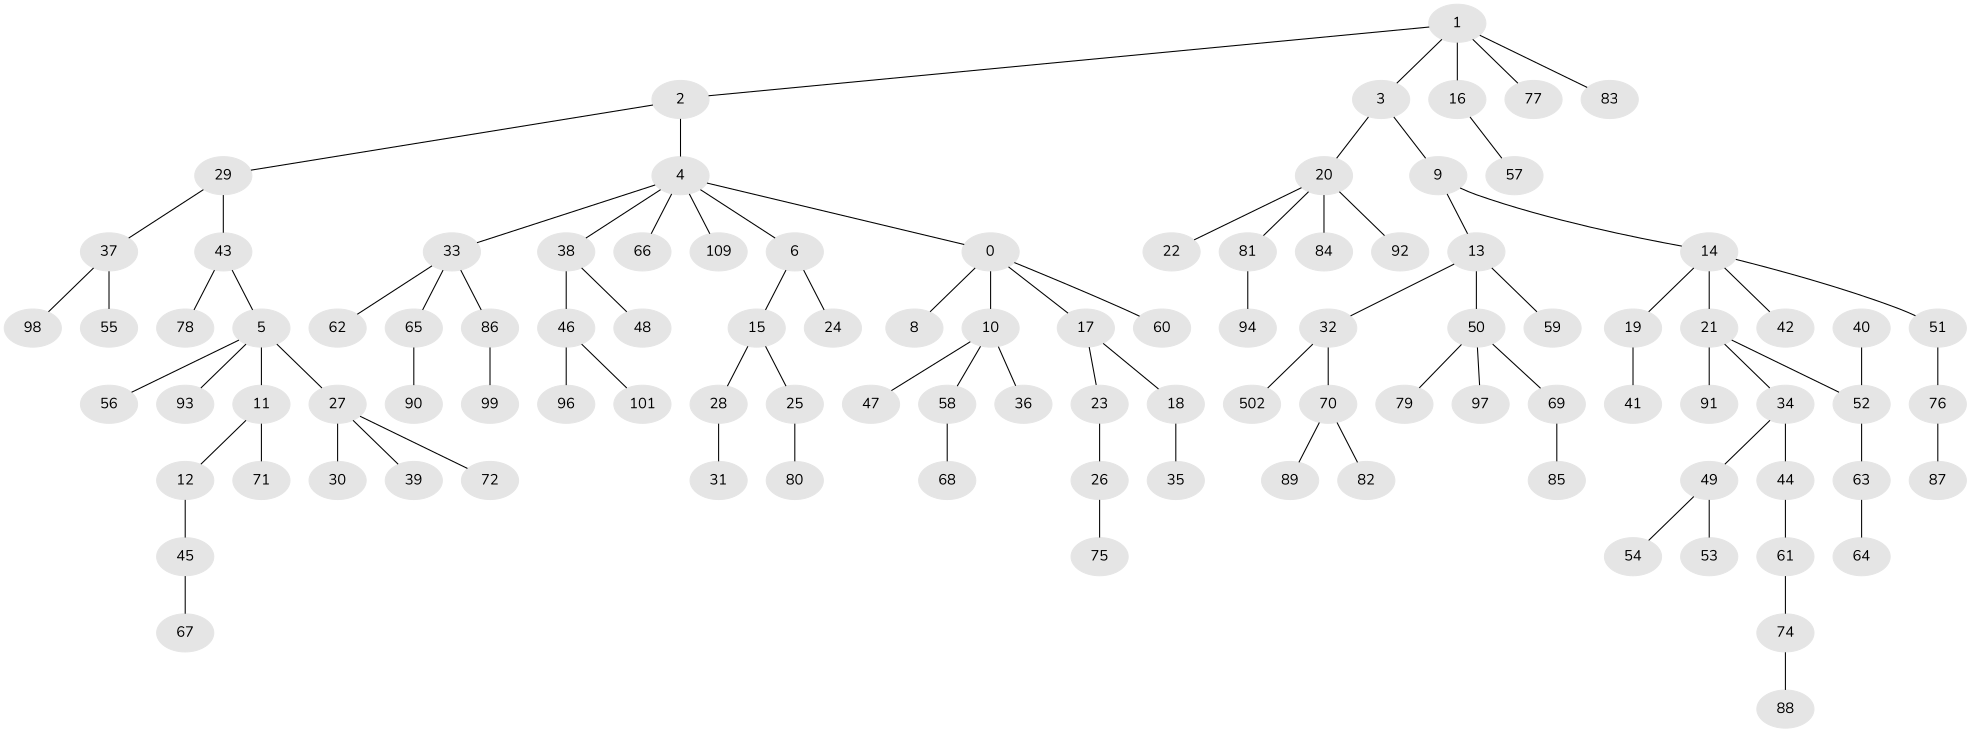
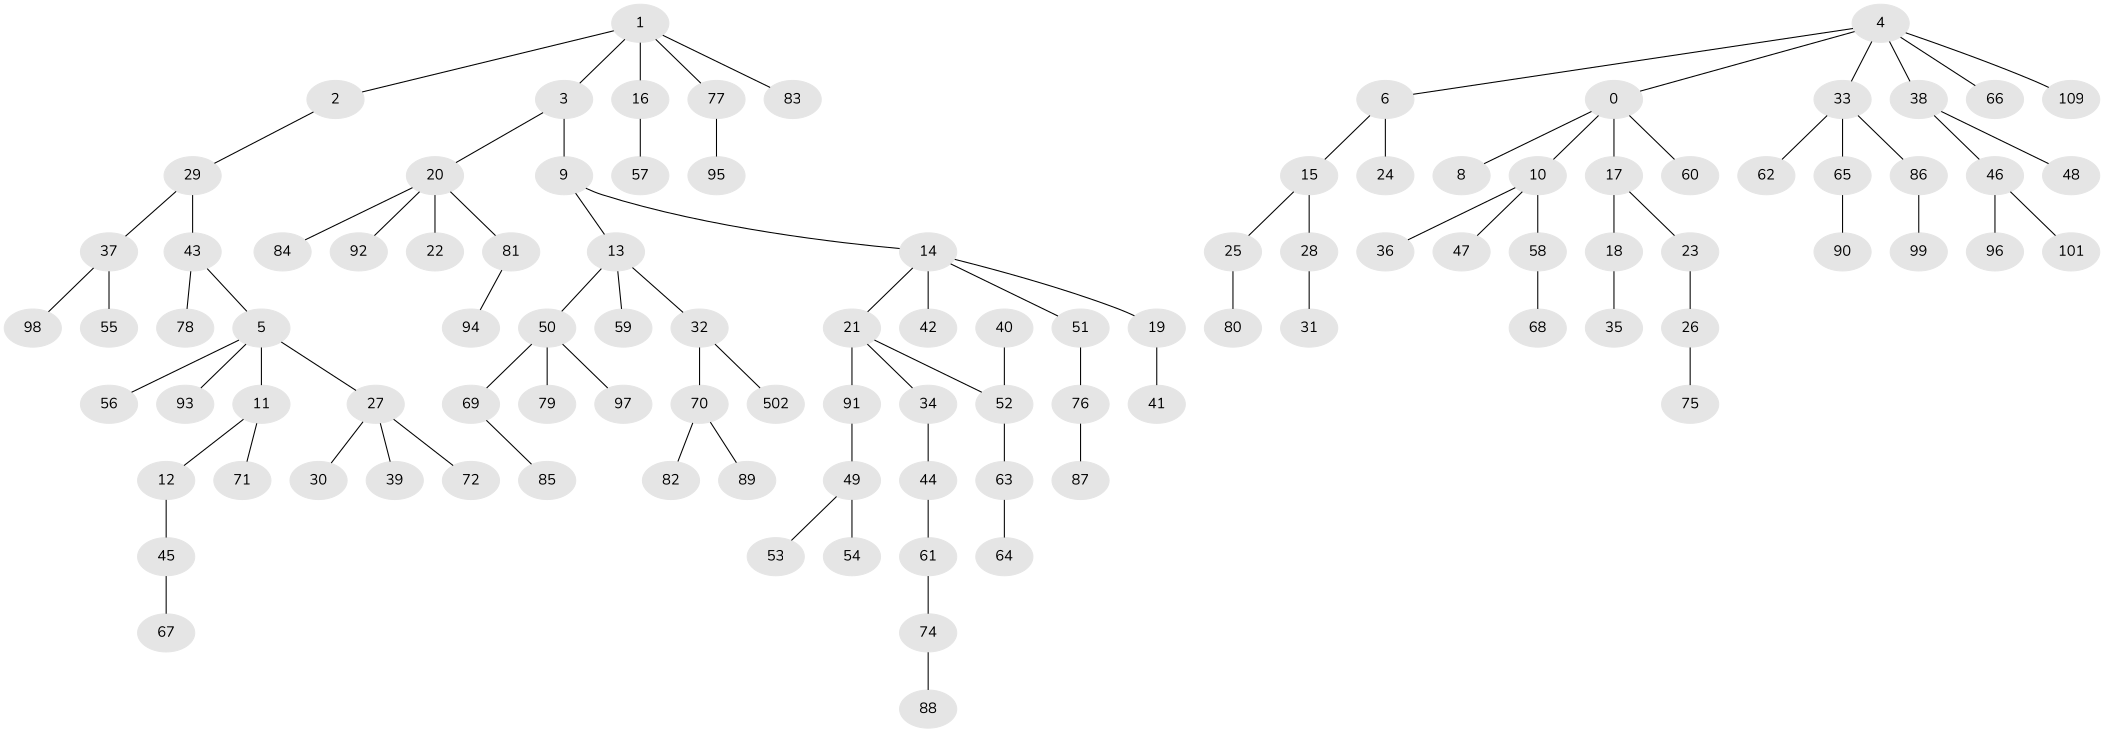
edge "2" -- "4": removed
node "95": added
edge "34" -- "49": now "91" -- "49"
